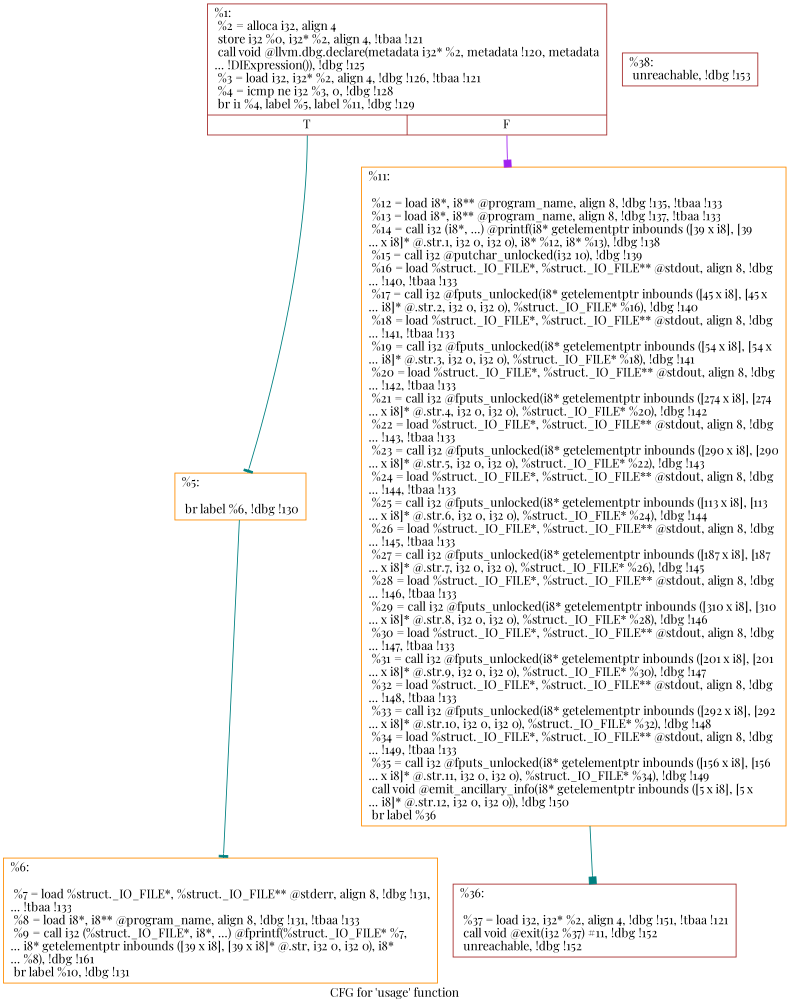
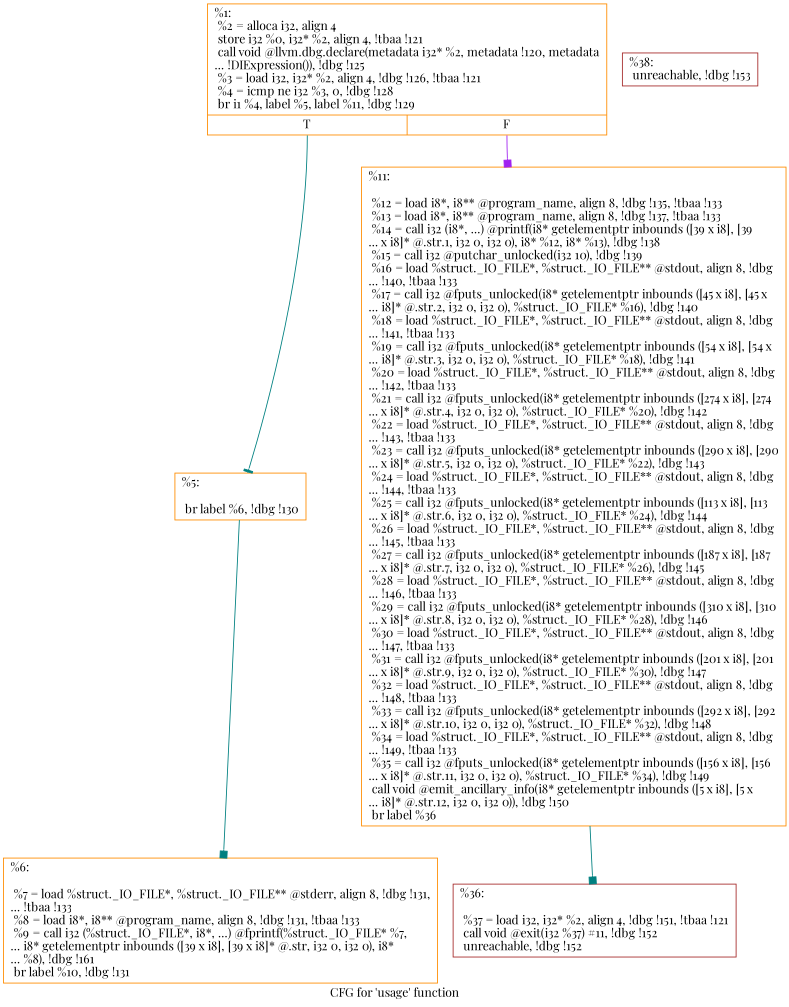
node "%1:": color brown -> darkorange
edge "%5:" -> "%6:": arrowhead tee -> box
